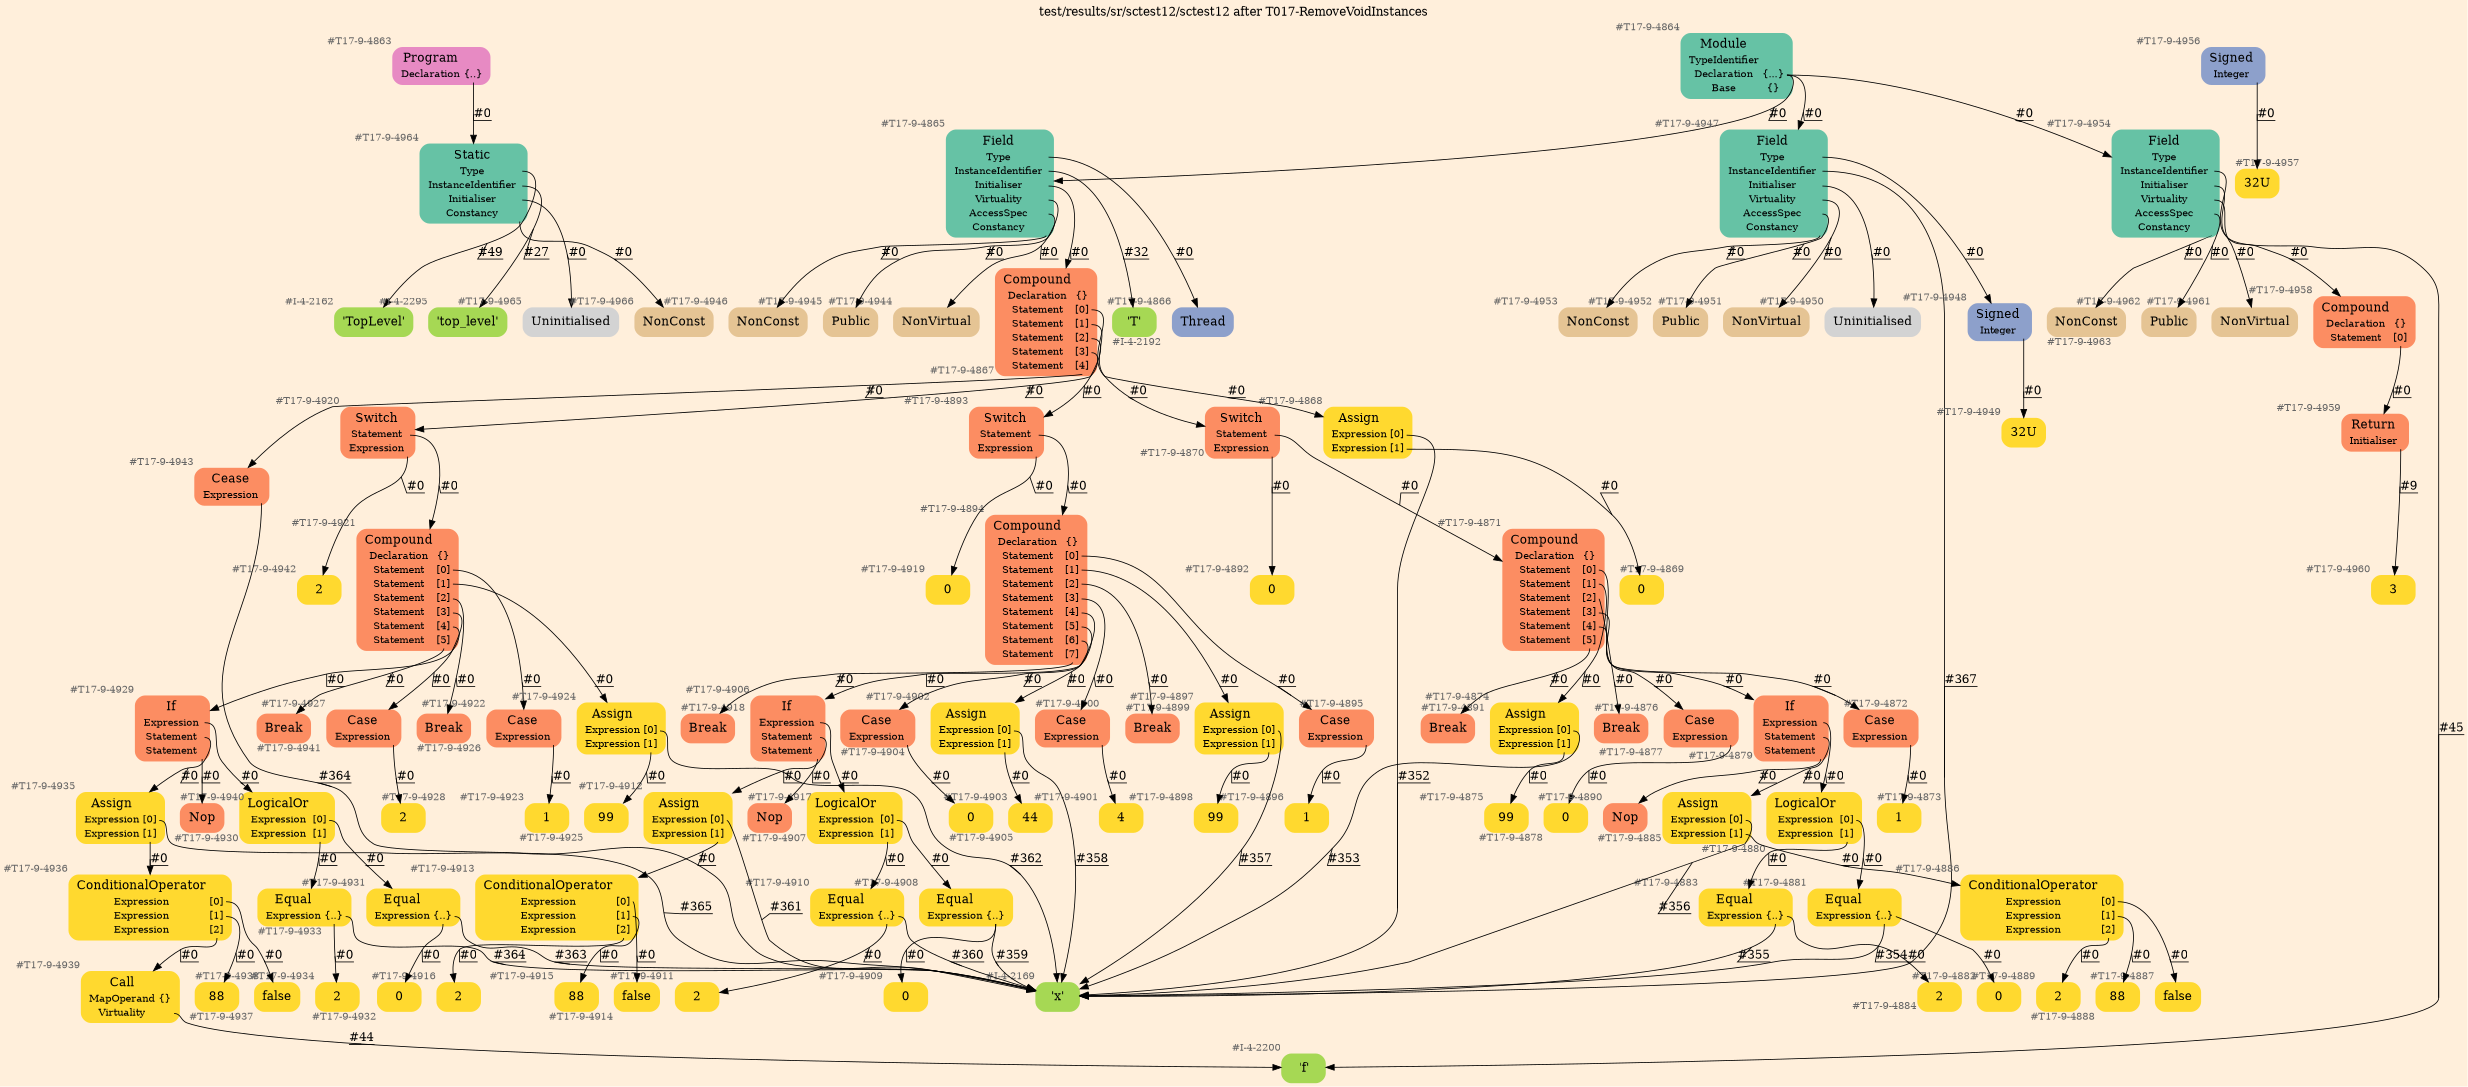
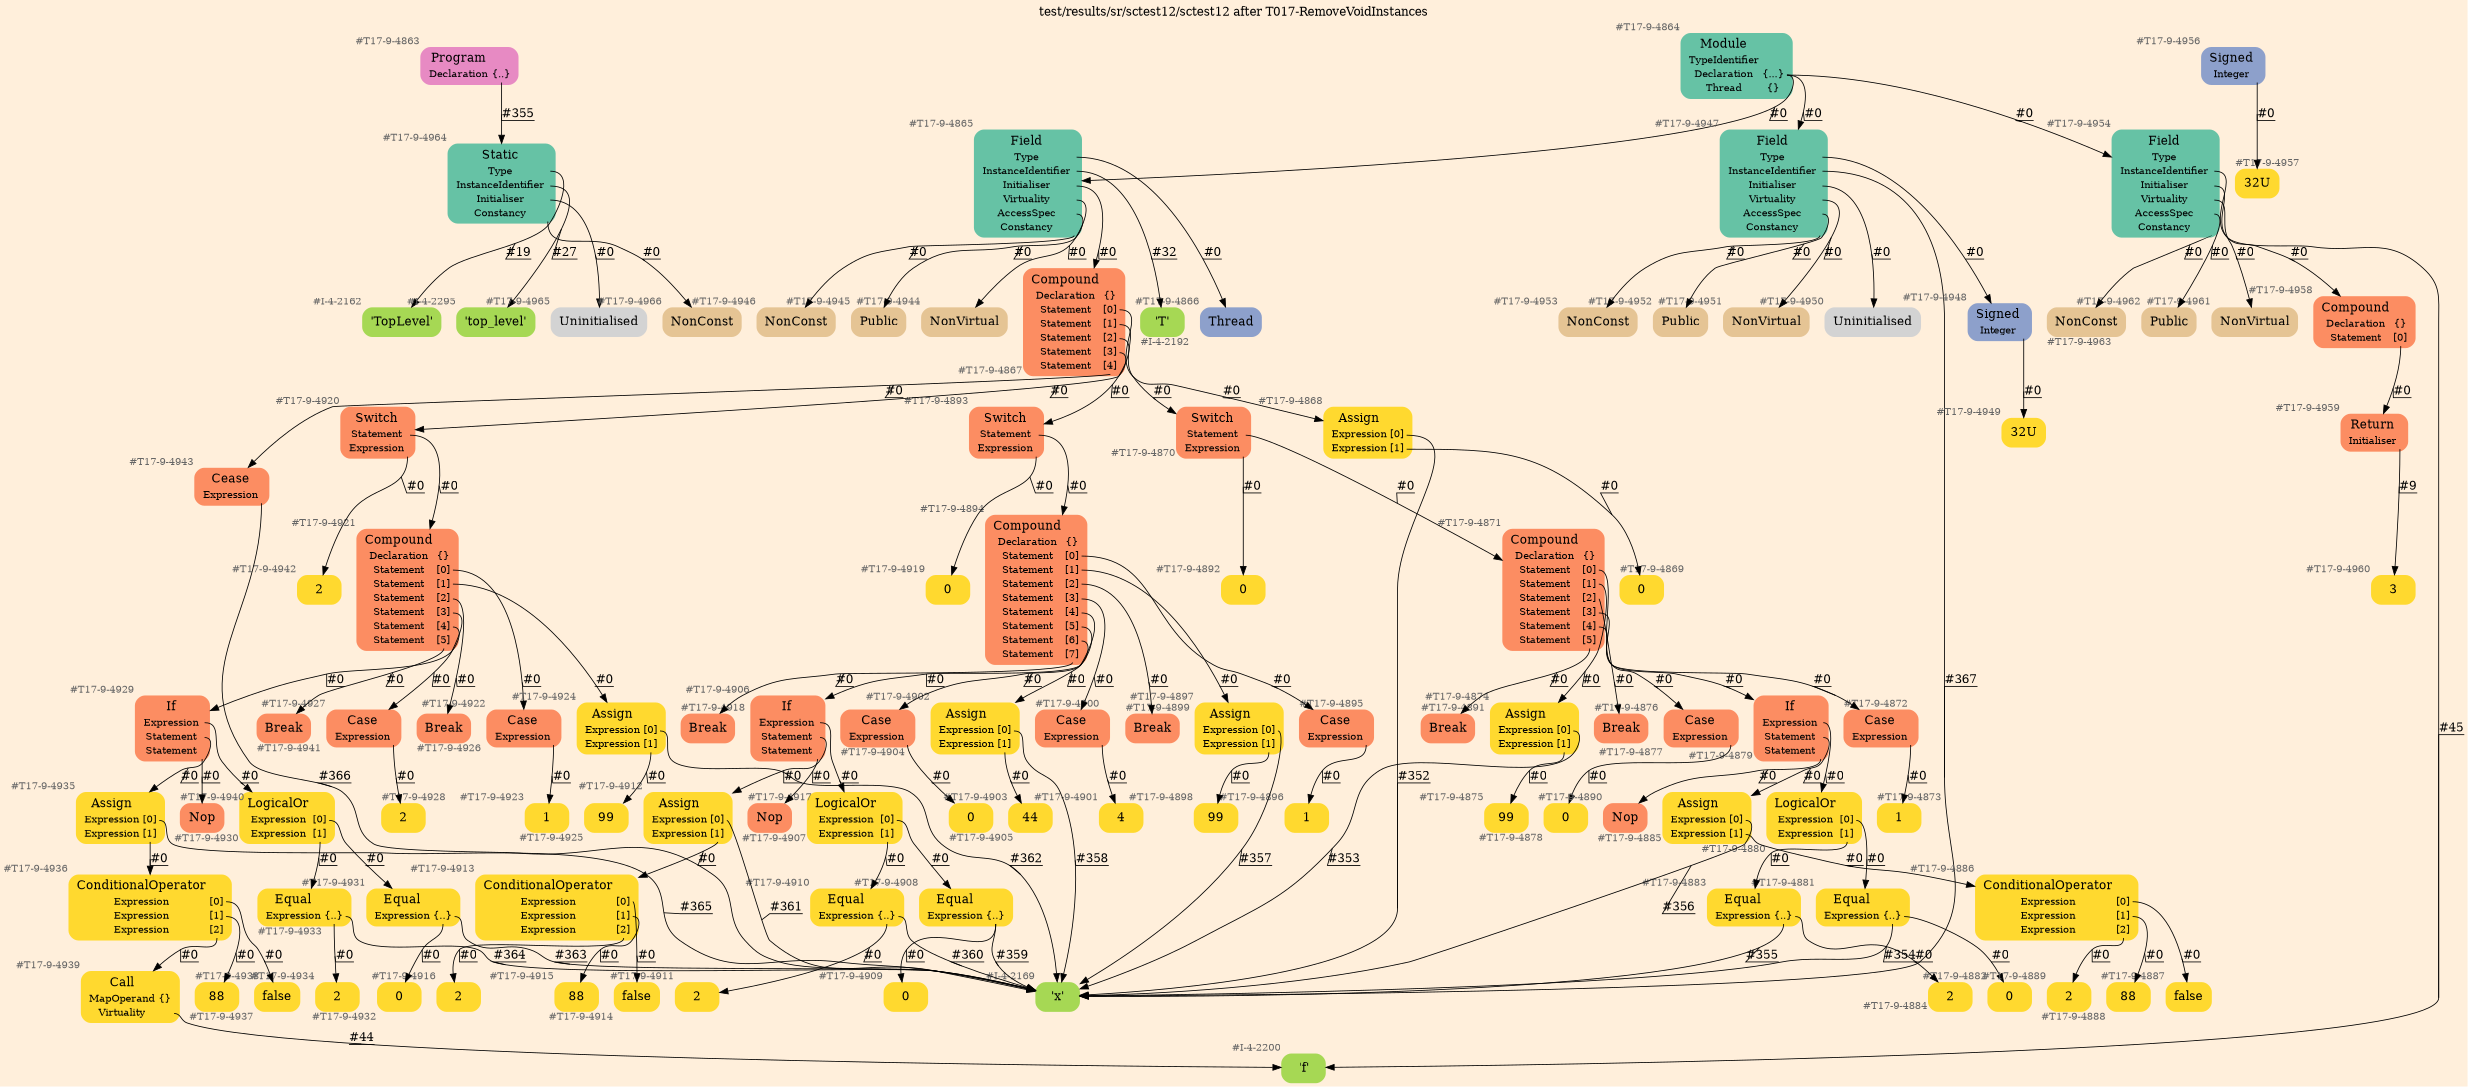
node "Module": text "Base" -> "Thread"
edge "Program" -> "Static": label "#0" -> "#355"
edge "Static" -> "'TopLevel'": label "#49" -> "#19"
edge "Cease" -> "'x'": label "#364" -> "#366"
